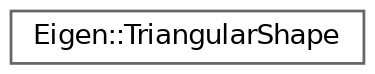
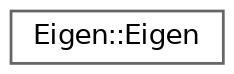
node "Eigen::TriangularShape": label "Eigen::TriangularShape" -> "Eigen::Eigen"
